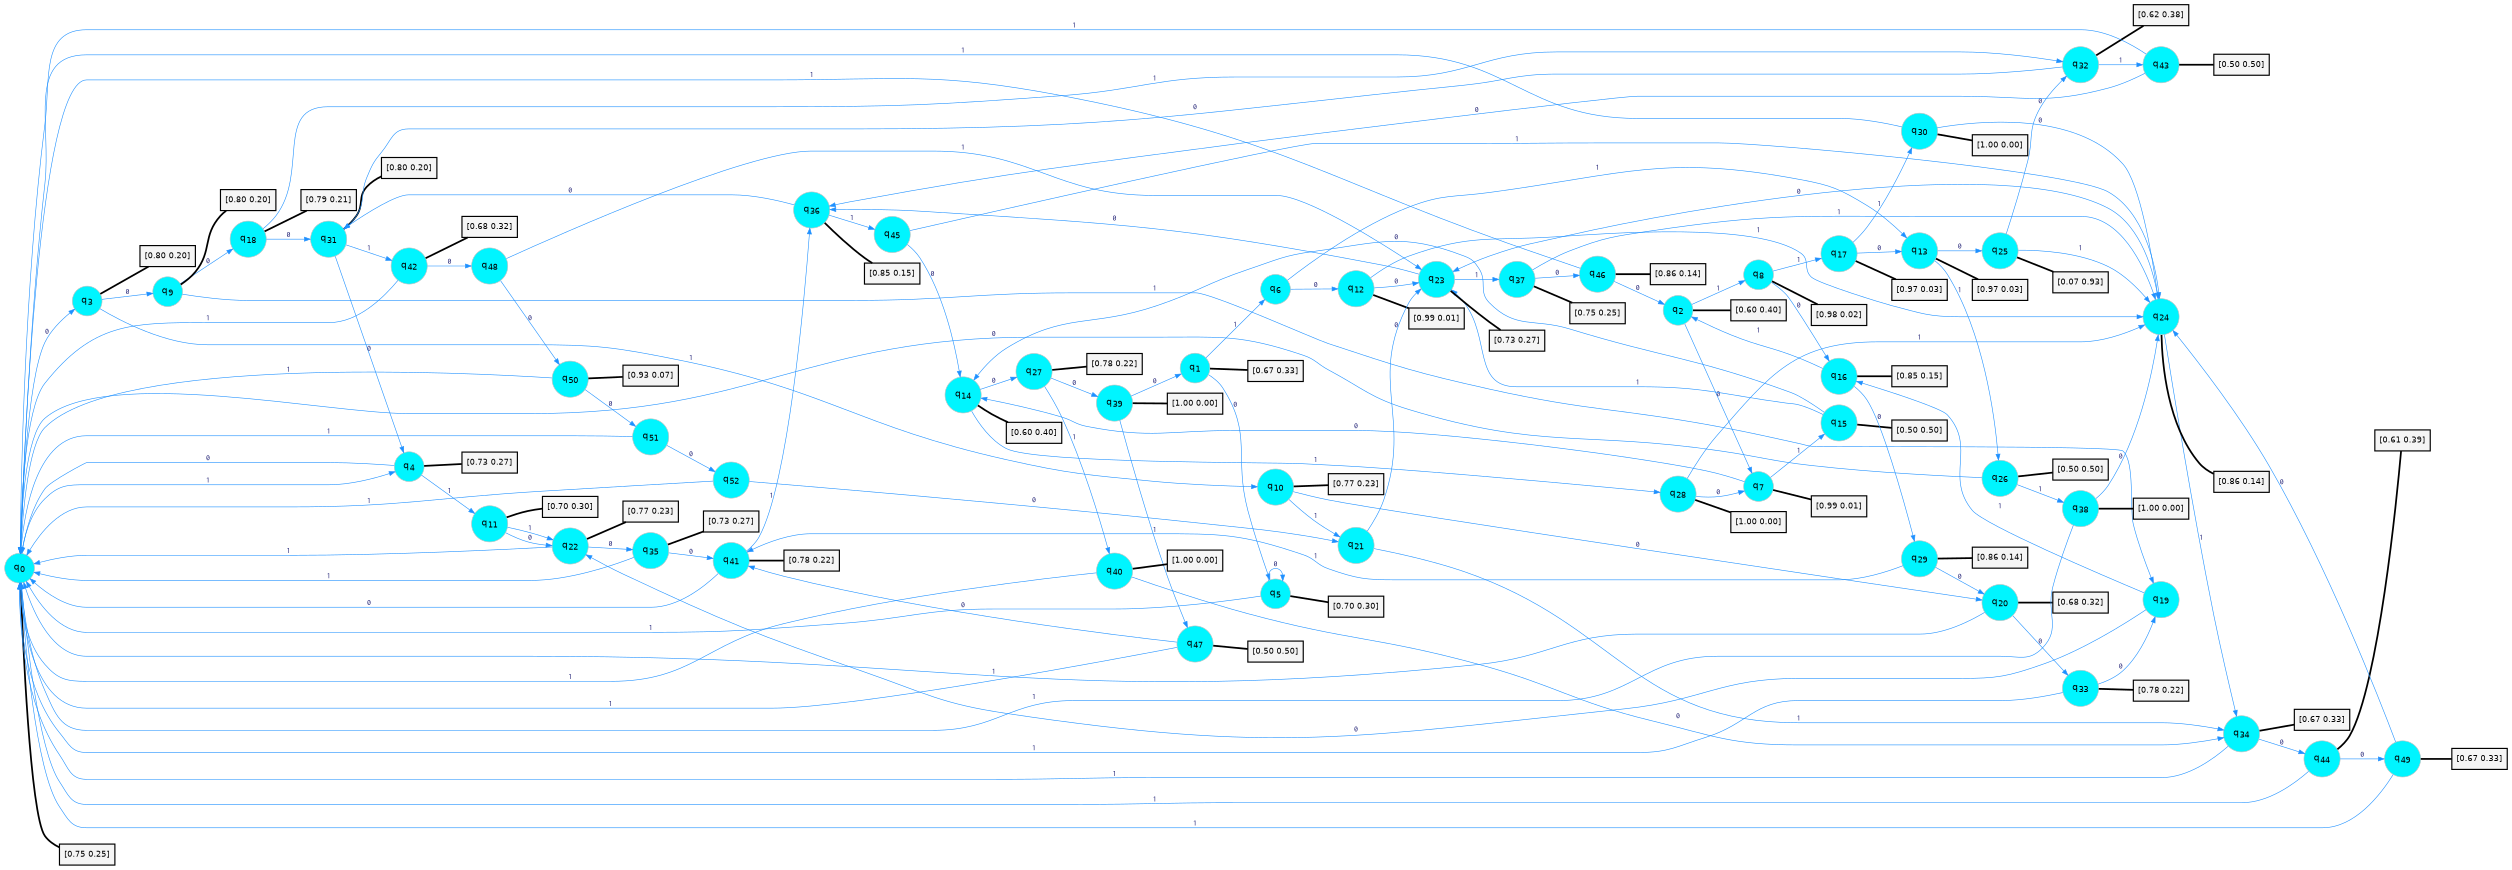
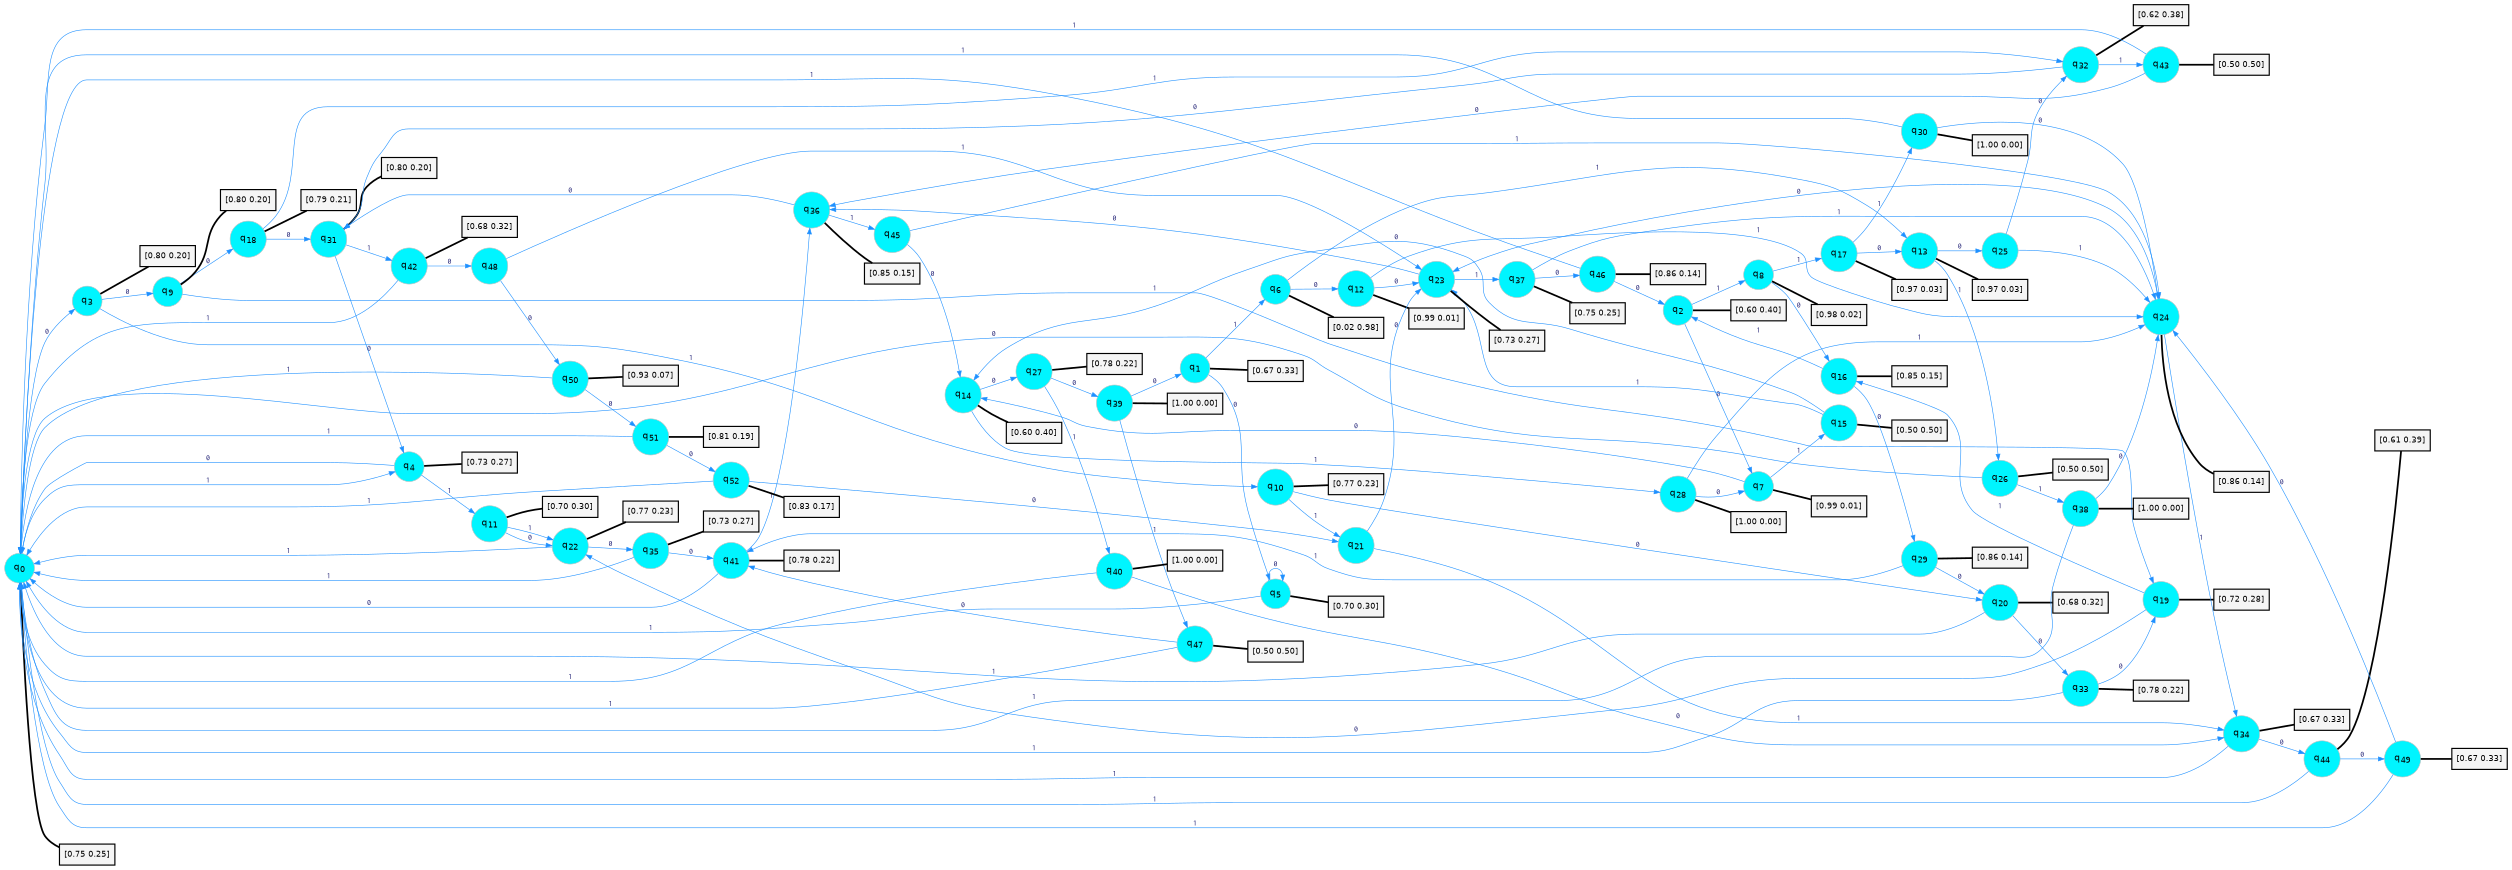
node "[0.07 0.93]": removed
node "[0.02 0.98]": added
node "[0.81 0.19]": added
node "[0.83 0.17]": added
node "[0.72 0.28]": added
